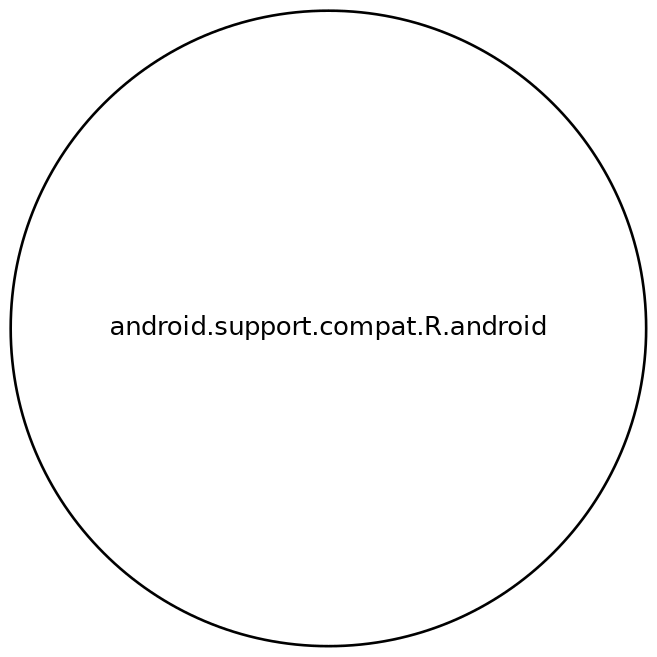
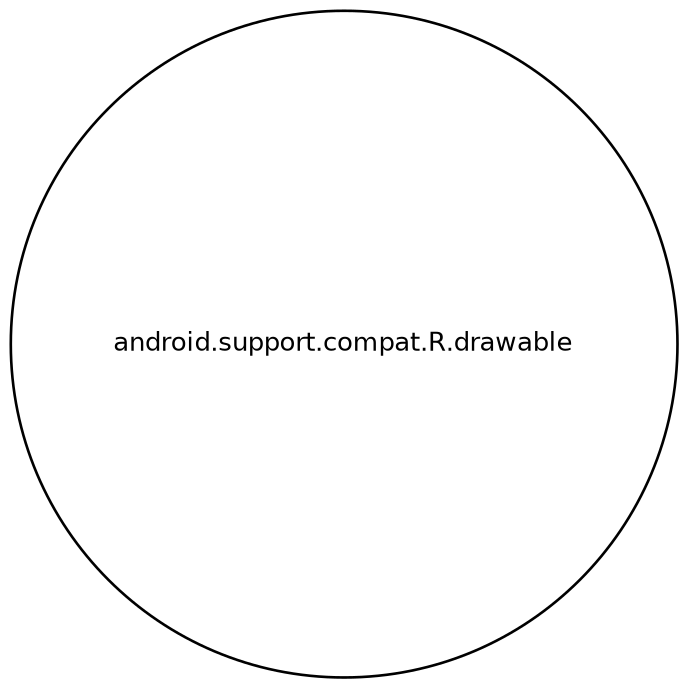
node "android.support.compat.R.android": label "android.support.compat.R.android" -> "android.support.compat.R.drawable"
